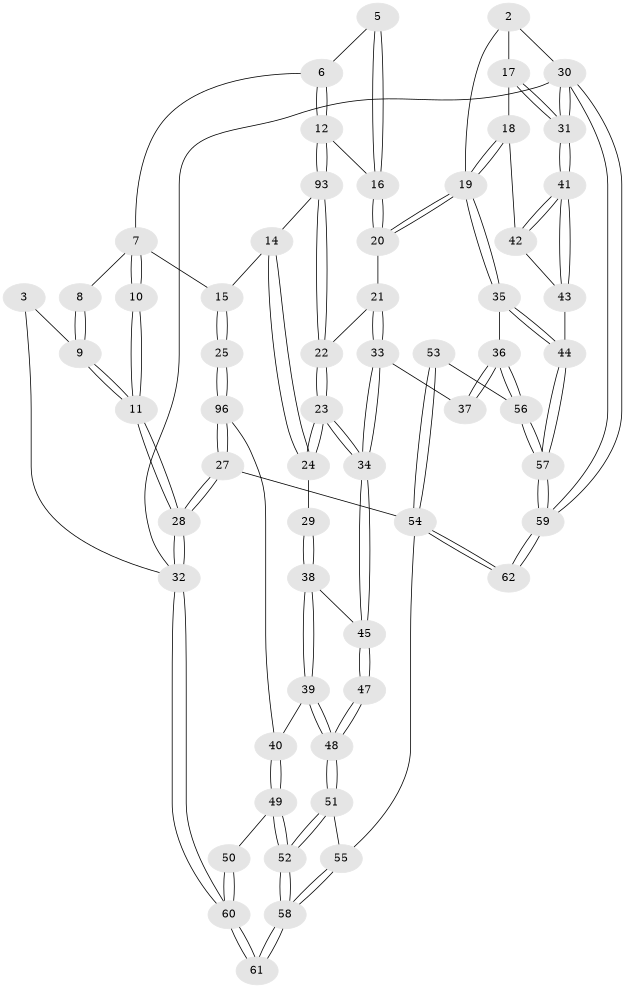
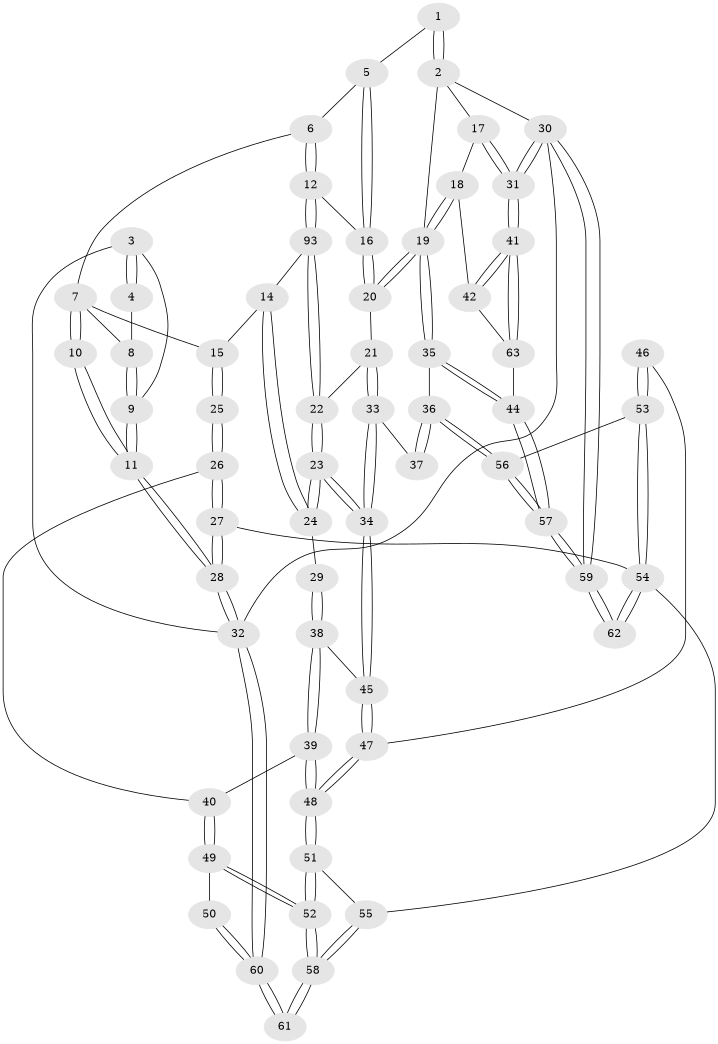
node "1": added
node "4": added
node "43": label "43" -> "63"
node "46": added
node "96": label "96" -> "26"
